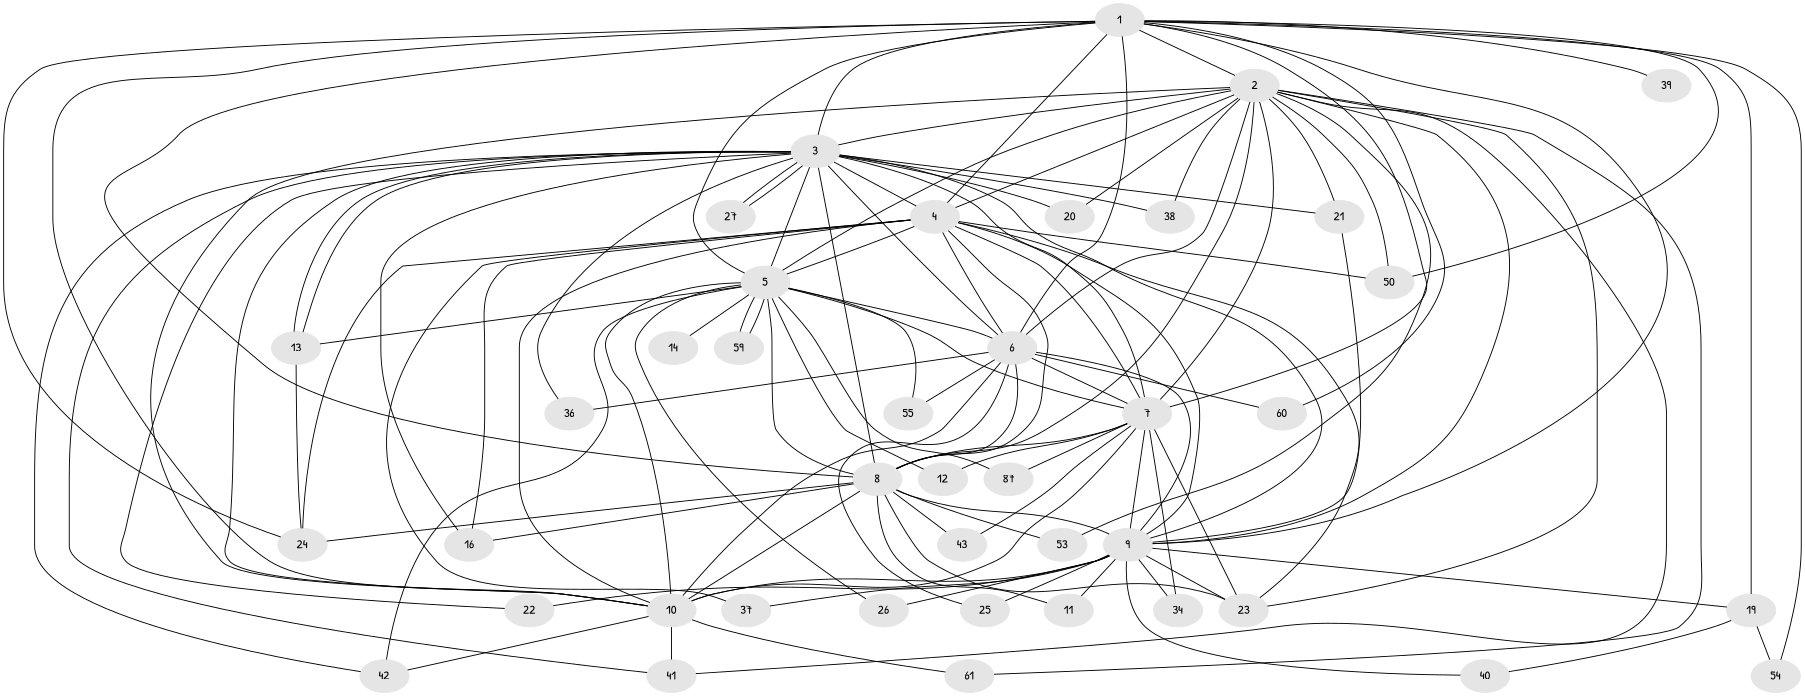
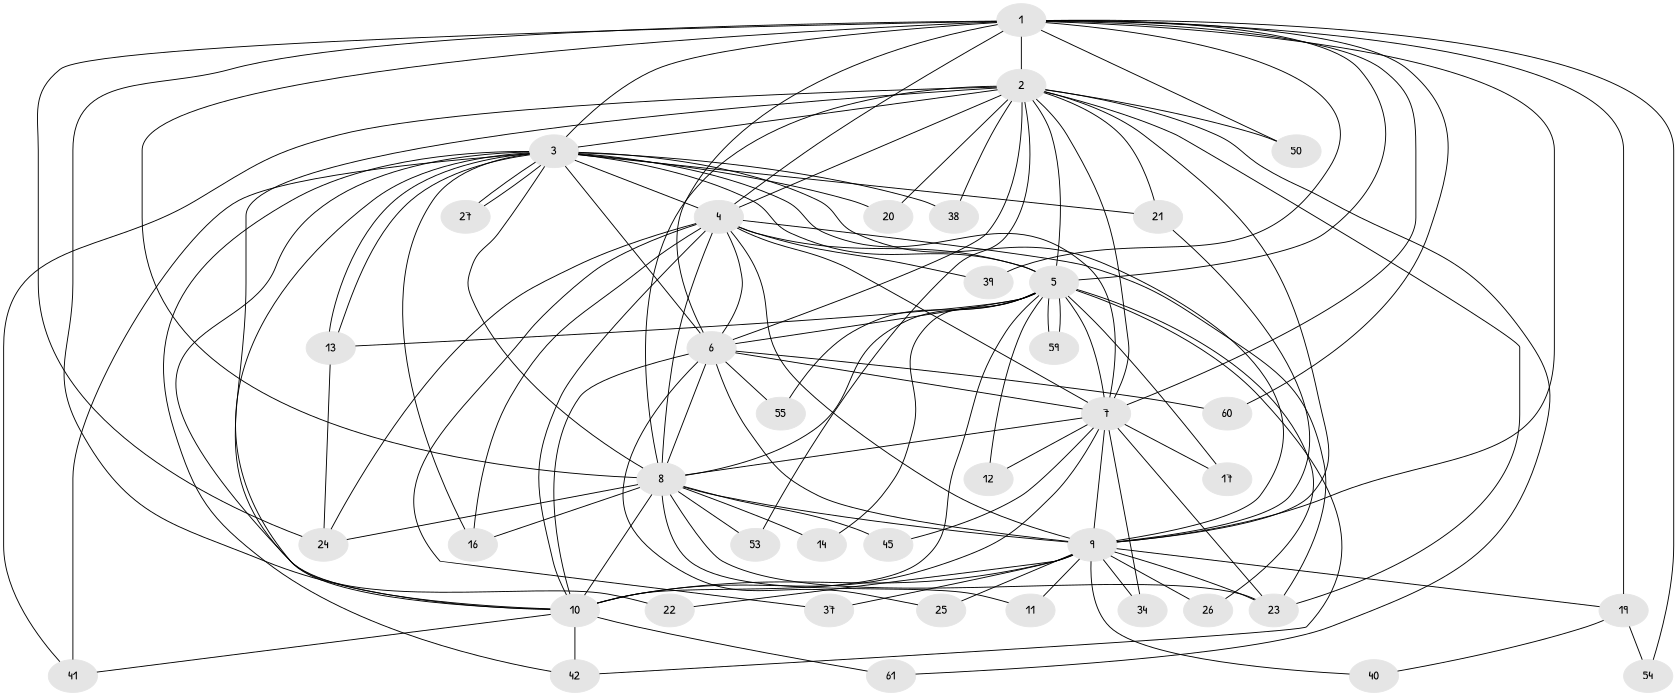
edge "4" -- "50": now "4" -- "39"
node "36": removed
node "87": label "87" -> "17"
edge "8" -- "14": added
node "43": label "43" -> "45"
